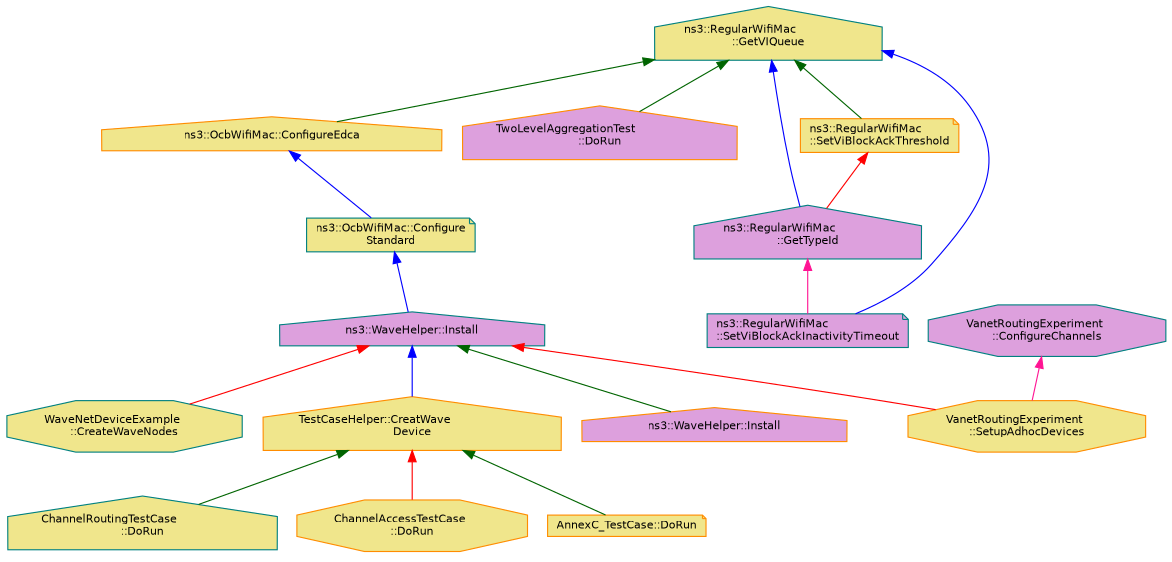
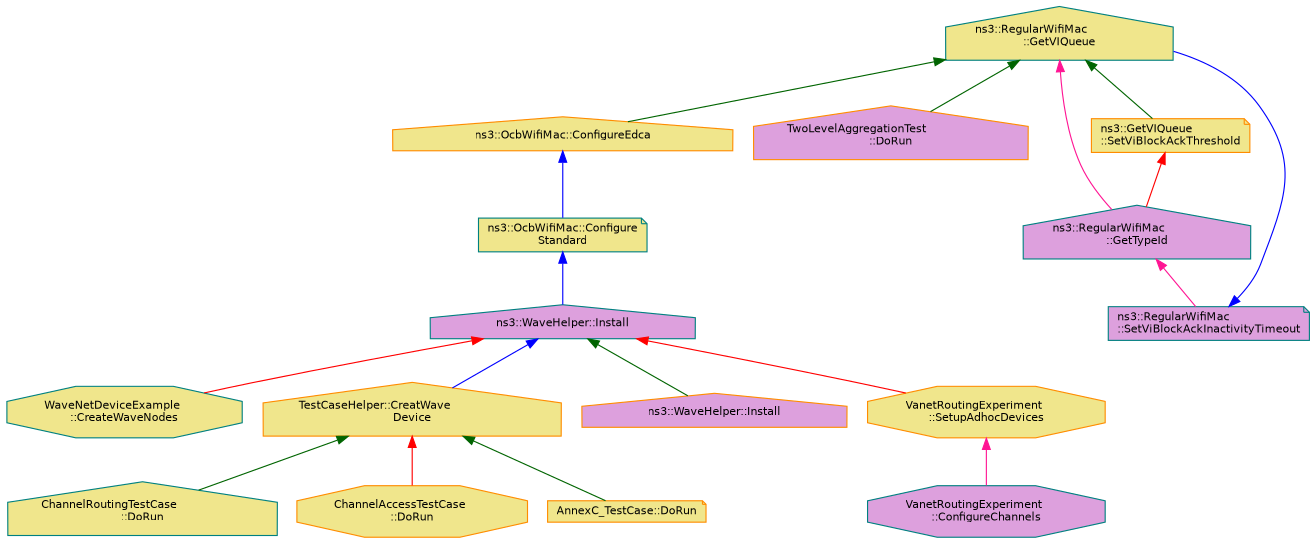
node "ns3::RegularWifiMac ::SetViBlockAckThreshold": label "ns3::RegularWifiMac ::SetViBlockAckThreshold" -> "ns3::GetVIQueue ::SetViBlockAckThreshold"
edge "ns3::RegularWifiMac ::GetTypeId" -> "ns3::RegularWifiMac ::GetVIQueue": color blue -> deeppink
edge "ns3::RegularWifiMac ::SetViBlockAckInactivityTimeout" -> "ns3::RegularWifiMac ::GetVIQueue": reversed
edge "VanetRoutingExperiment ::SetupAdhocDevices" -> "VanetRoutingExperiment ::ConfigureChannels": reversed
